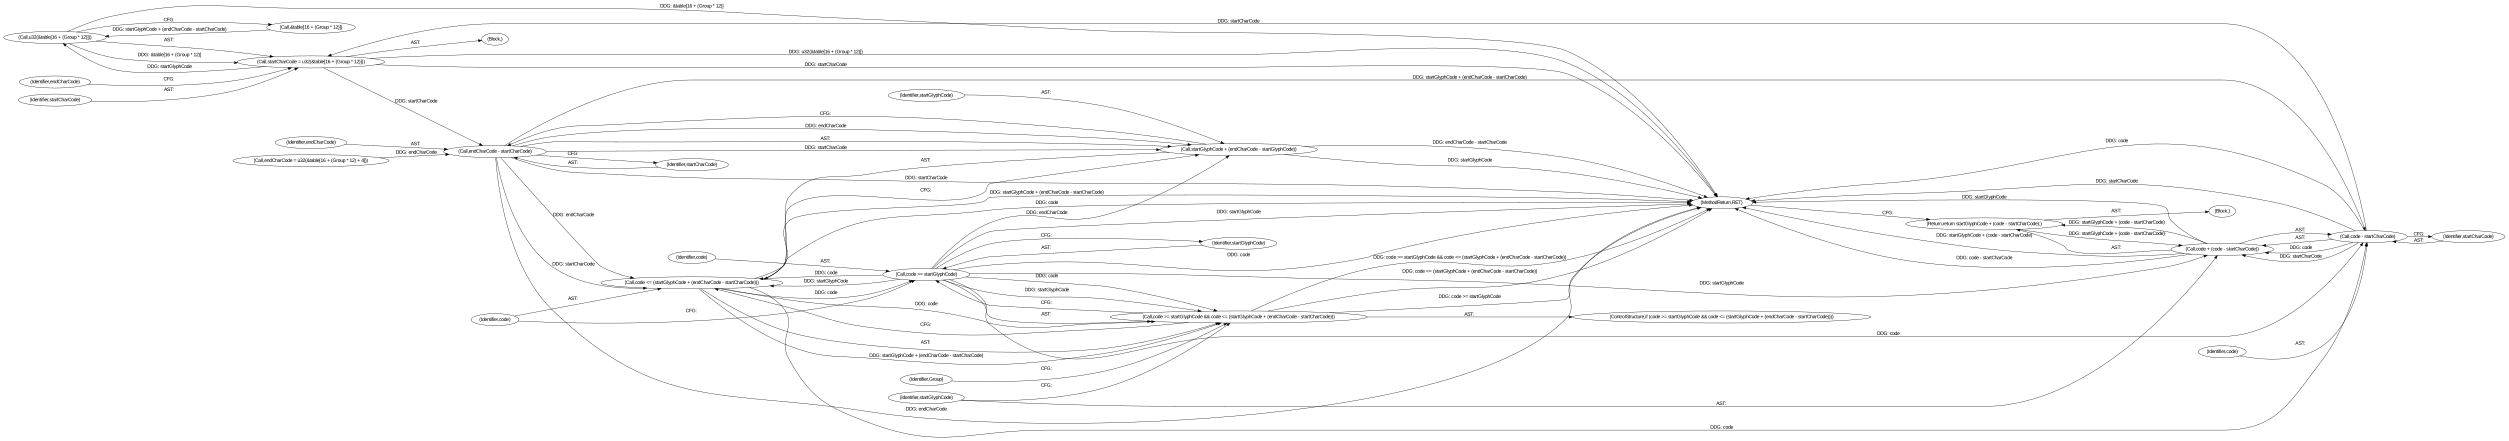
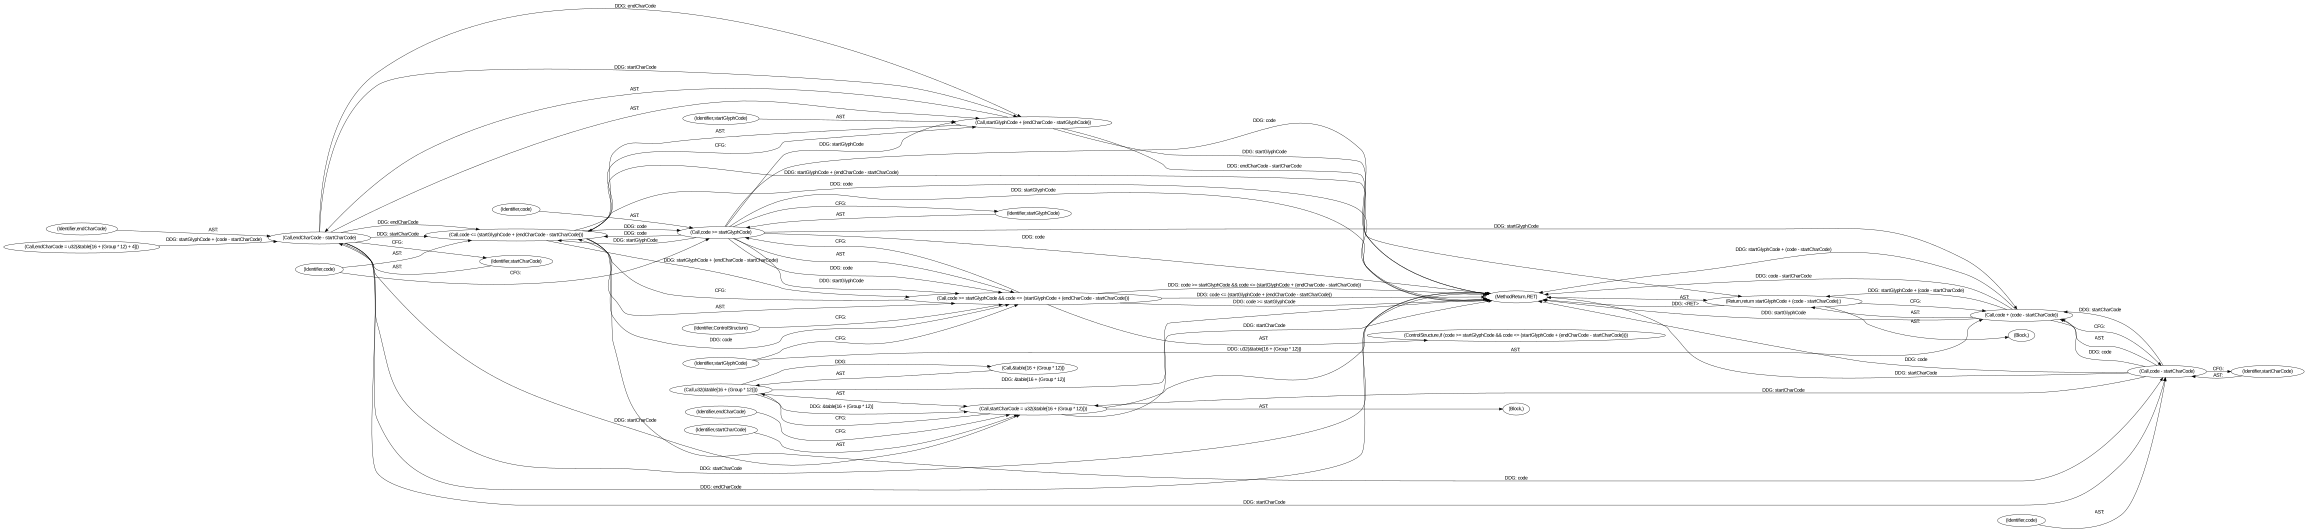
edge "(Call,u32(&table[16 + (Group * 12)]))" -> "(Call,&table[16 + (Group * 12)])": label "CFG: " -> "DDG: "
edge "(Call,&table[16 + (Group * 12)])" -> "(Call,u32(&table[16 + (Group * 12)]))": label "DDG: startGlyphCode + (endCharCode - startCharCode)" -> "AST: "
edge "(Call,startCharCode = u32(&table[16 + (Group * 12)]))" -> "(Call,u32(&table[16 + (Group * 12)]))": label "DDG: startGlyphCode" -> "CFG: "
edge "(Call,endCharCode - startCharCode)" -> "(Call,code - startCharCode)": label "DDG: startGlyphCode + (endCharCode - startCharCode)" -> "DDG: startCharCode"
edge "(Call,startCharCode = u32(&table[16 + (Group * 12)]))" -> "(Call,endCharCode - startCharCode)": reversed
edge "(Call,startGlyphCode + (endCharCode - startGlyphCode))" -> "(Call,endCharCode - startCharCode)": label "CFG: " -> "AST: "
edge "(Call,endCharCode = u32(&table[16 + (Group * 12) + 4]))" -> "(Call,endCharCode - startCharCode)": label "DDG: endCharCode" -> "DDG: startGlyphCode + (code - startCharCode)"
edge "(Call,code >= startGlyphCode)" -> "(Call,startGlyphCode + (endCharCode - startGlyphCode))": label "DDG: endCharCode" -> "DDG: startGlyphCode"
edge "(MethodReturn,RET)" -> "(Return,return startGlyphCode + (code - startCharCode);)": label "CFG: " -> "AST: "
edge "(Call,code + (code - startCharCode))" -> "(Call,code - startCharCode)": label "AST: " -> "CFG: "
edge "(Return,return startGlyphCode + (code - startCharCode);)" -> "(Call,code + (code - startCharCode))": label "DDG: startGlyphCode + (code - startCharCode)" -> "CFG: "
edge "(Return,return startGlyphCode + (code - startCharCode);)" -> "(MethodReturn,RET)": added, label "DDG: <RET>"
edge "(Call,code >= startGlyphCode)" -> "(Call,code - startCharCode)": now "(Call,code >= startGlyphCode)" -> "(Return,return startGlyphCode + (code - startCharCode);)"
node "(Identifier,Group)": label "(Identifier,Group)" -> "(Identifier,ControlStructure)"
